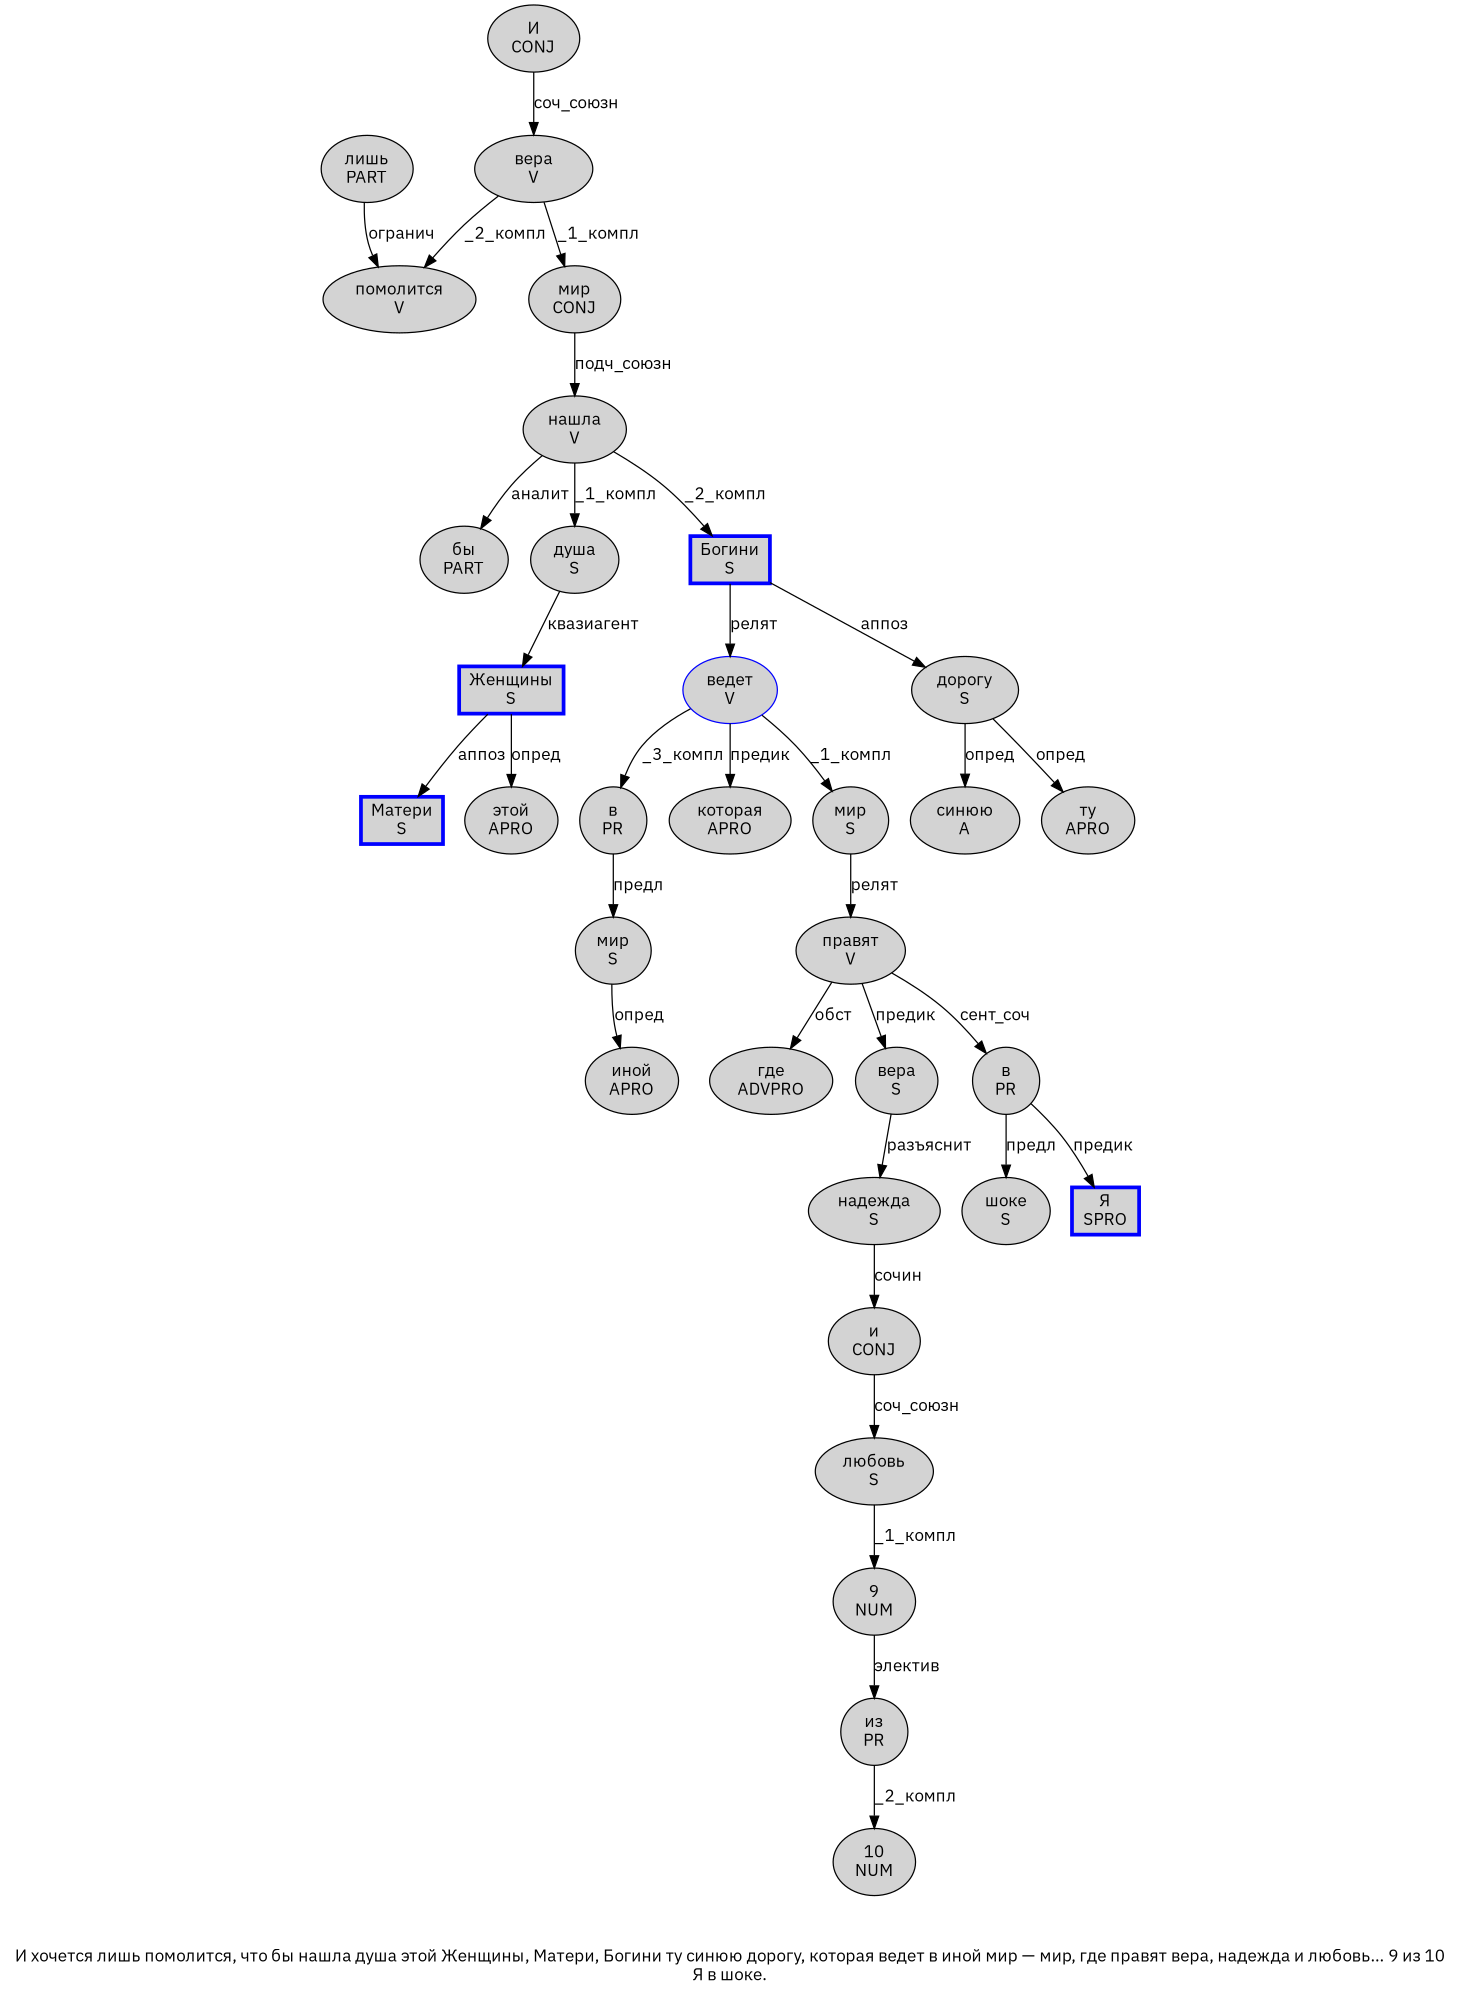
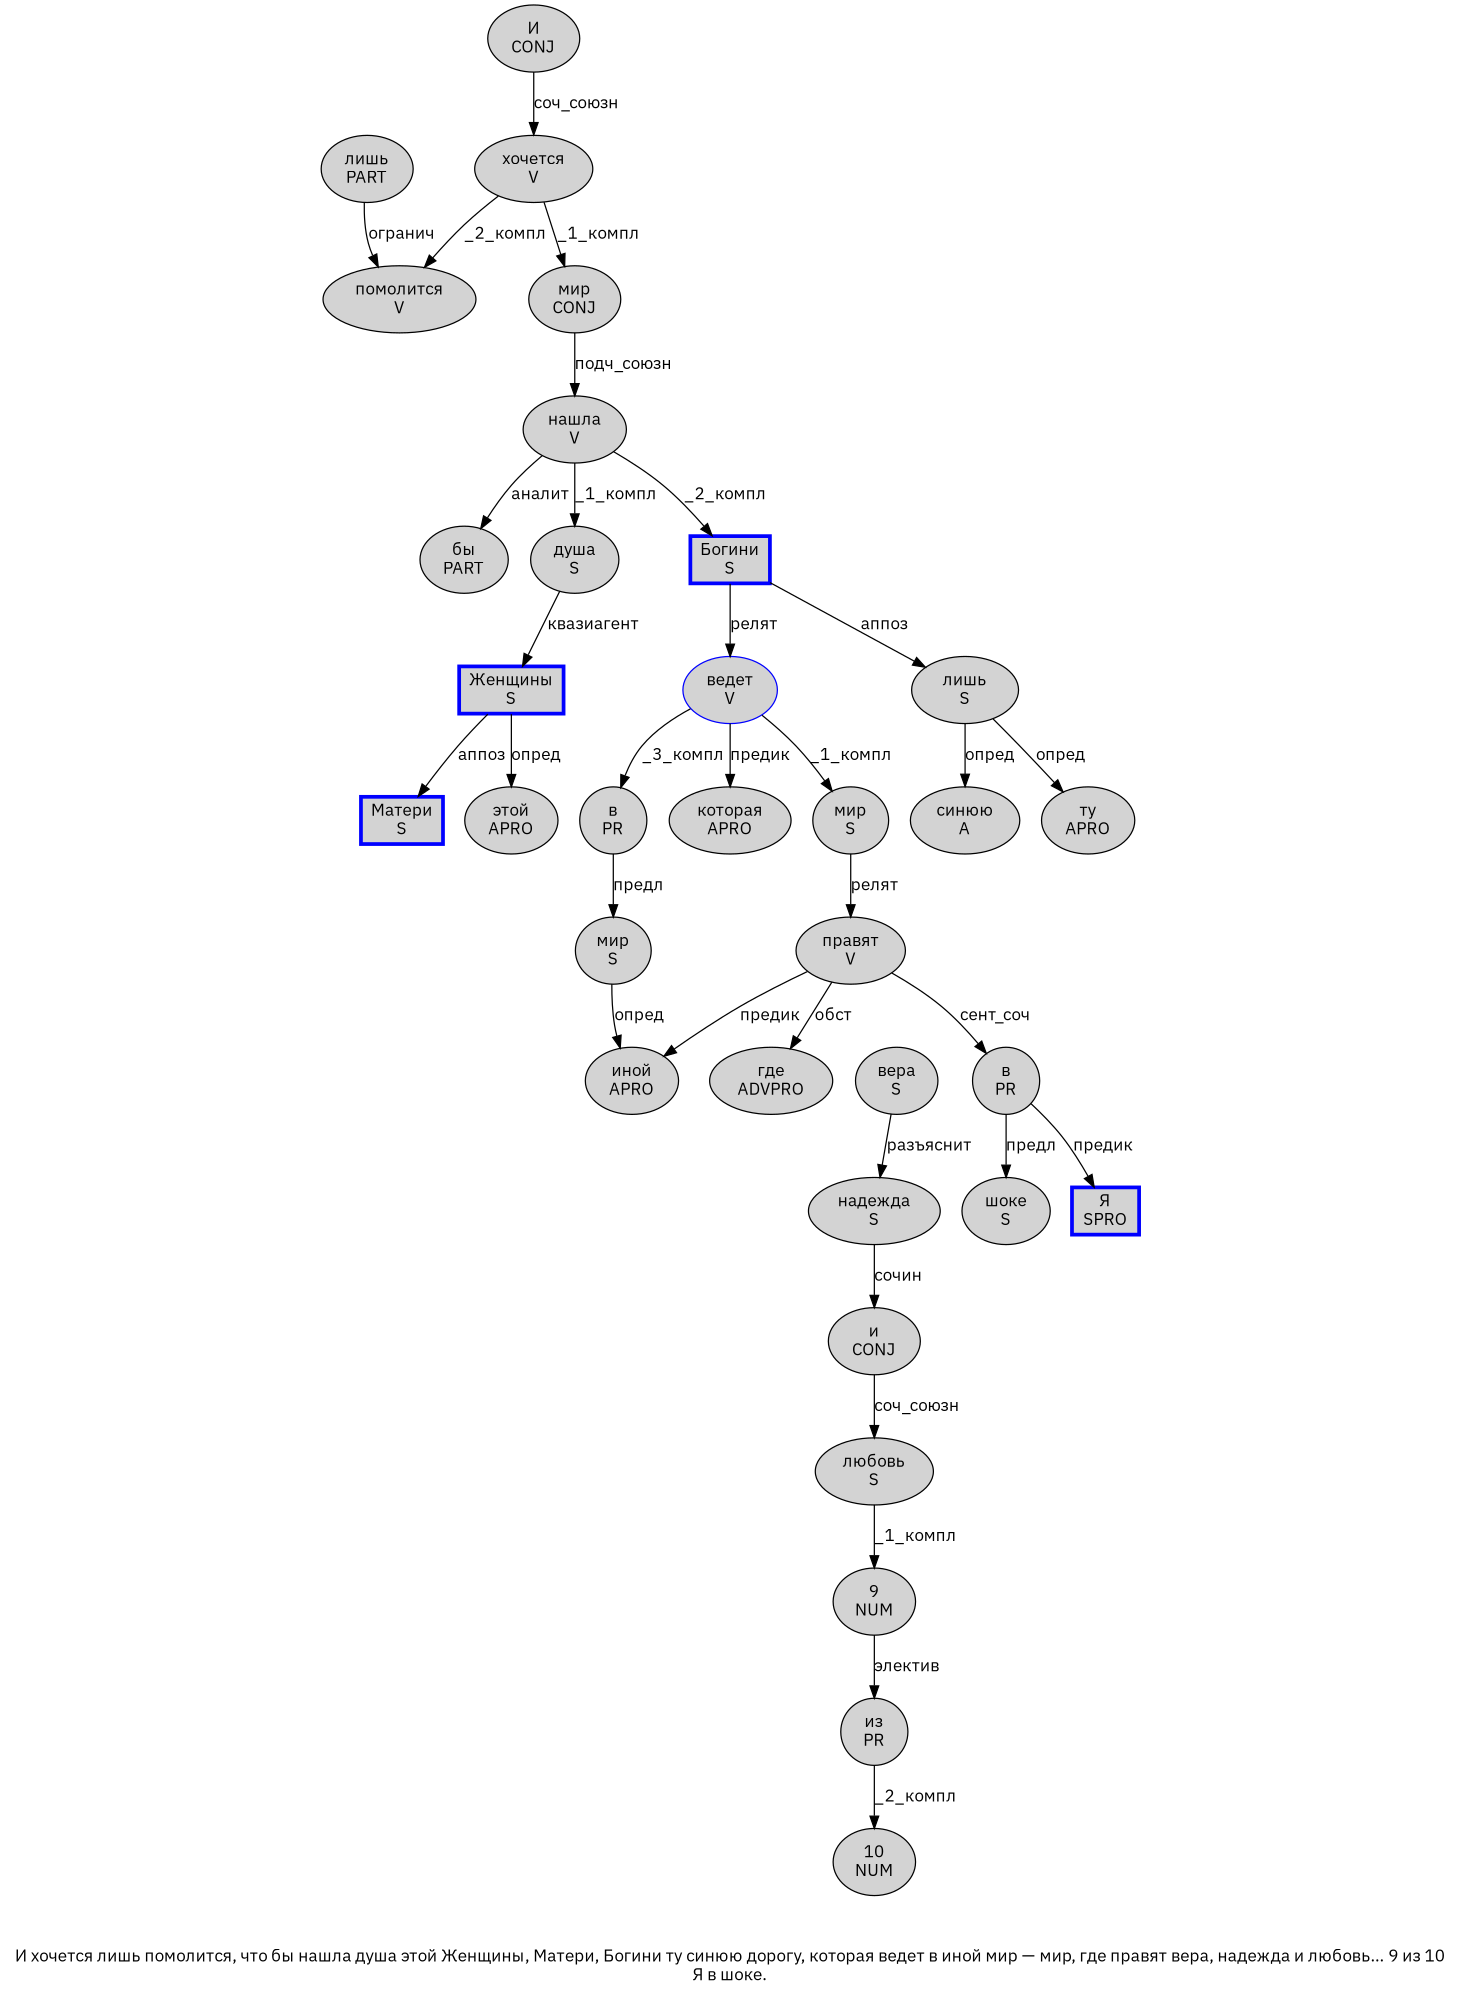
node "вера V": label "вера V" -> "хочется V"
node "дорогу S": label "дорогу S" -> "лишь S"
edge "правят V" -> "вера S": now "правят V" -> "иной APRO"
